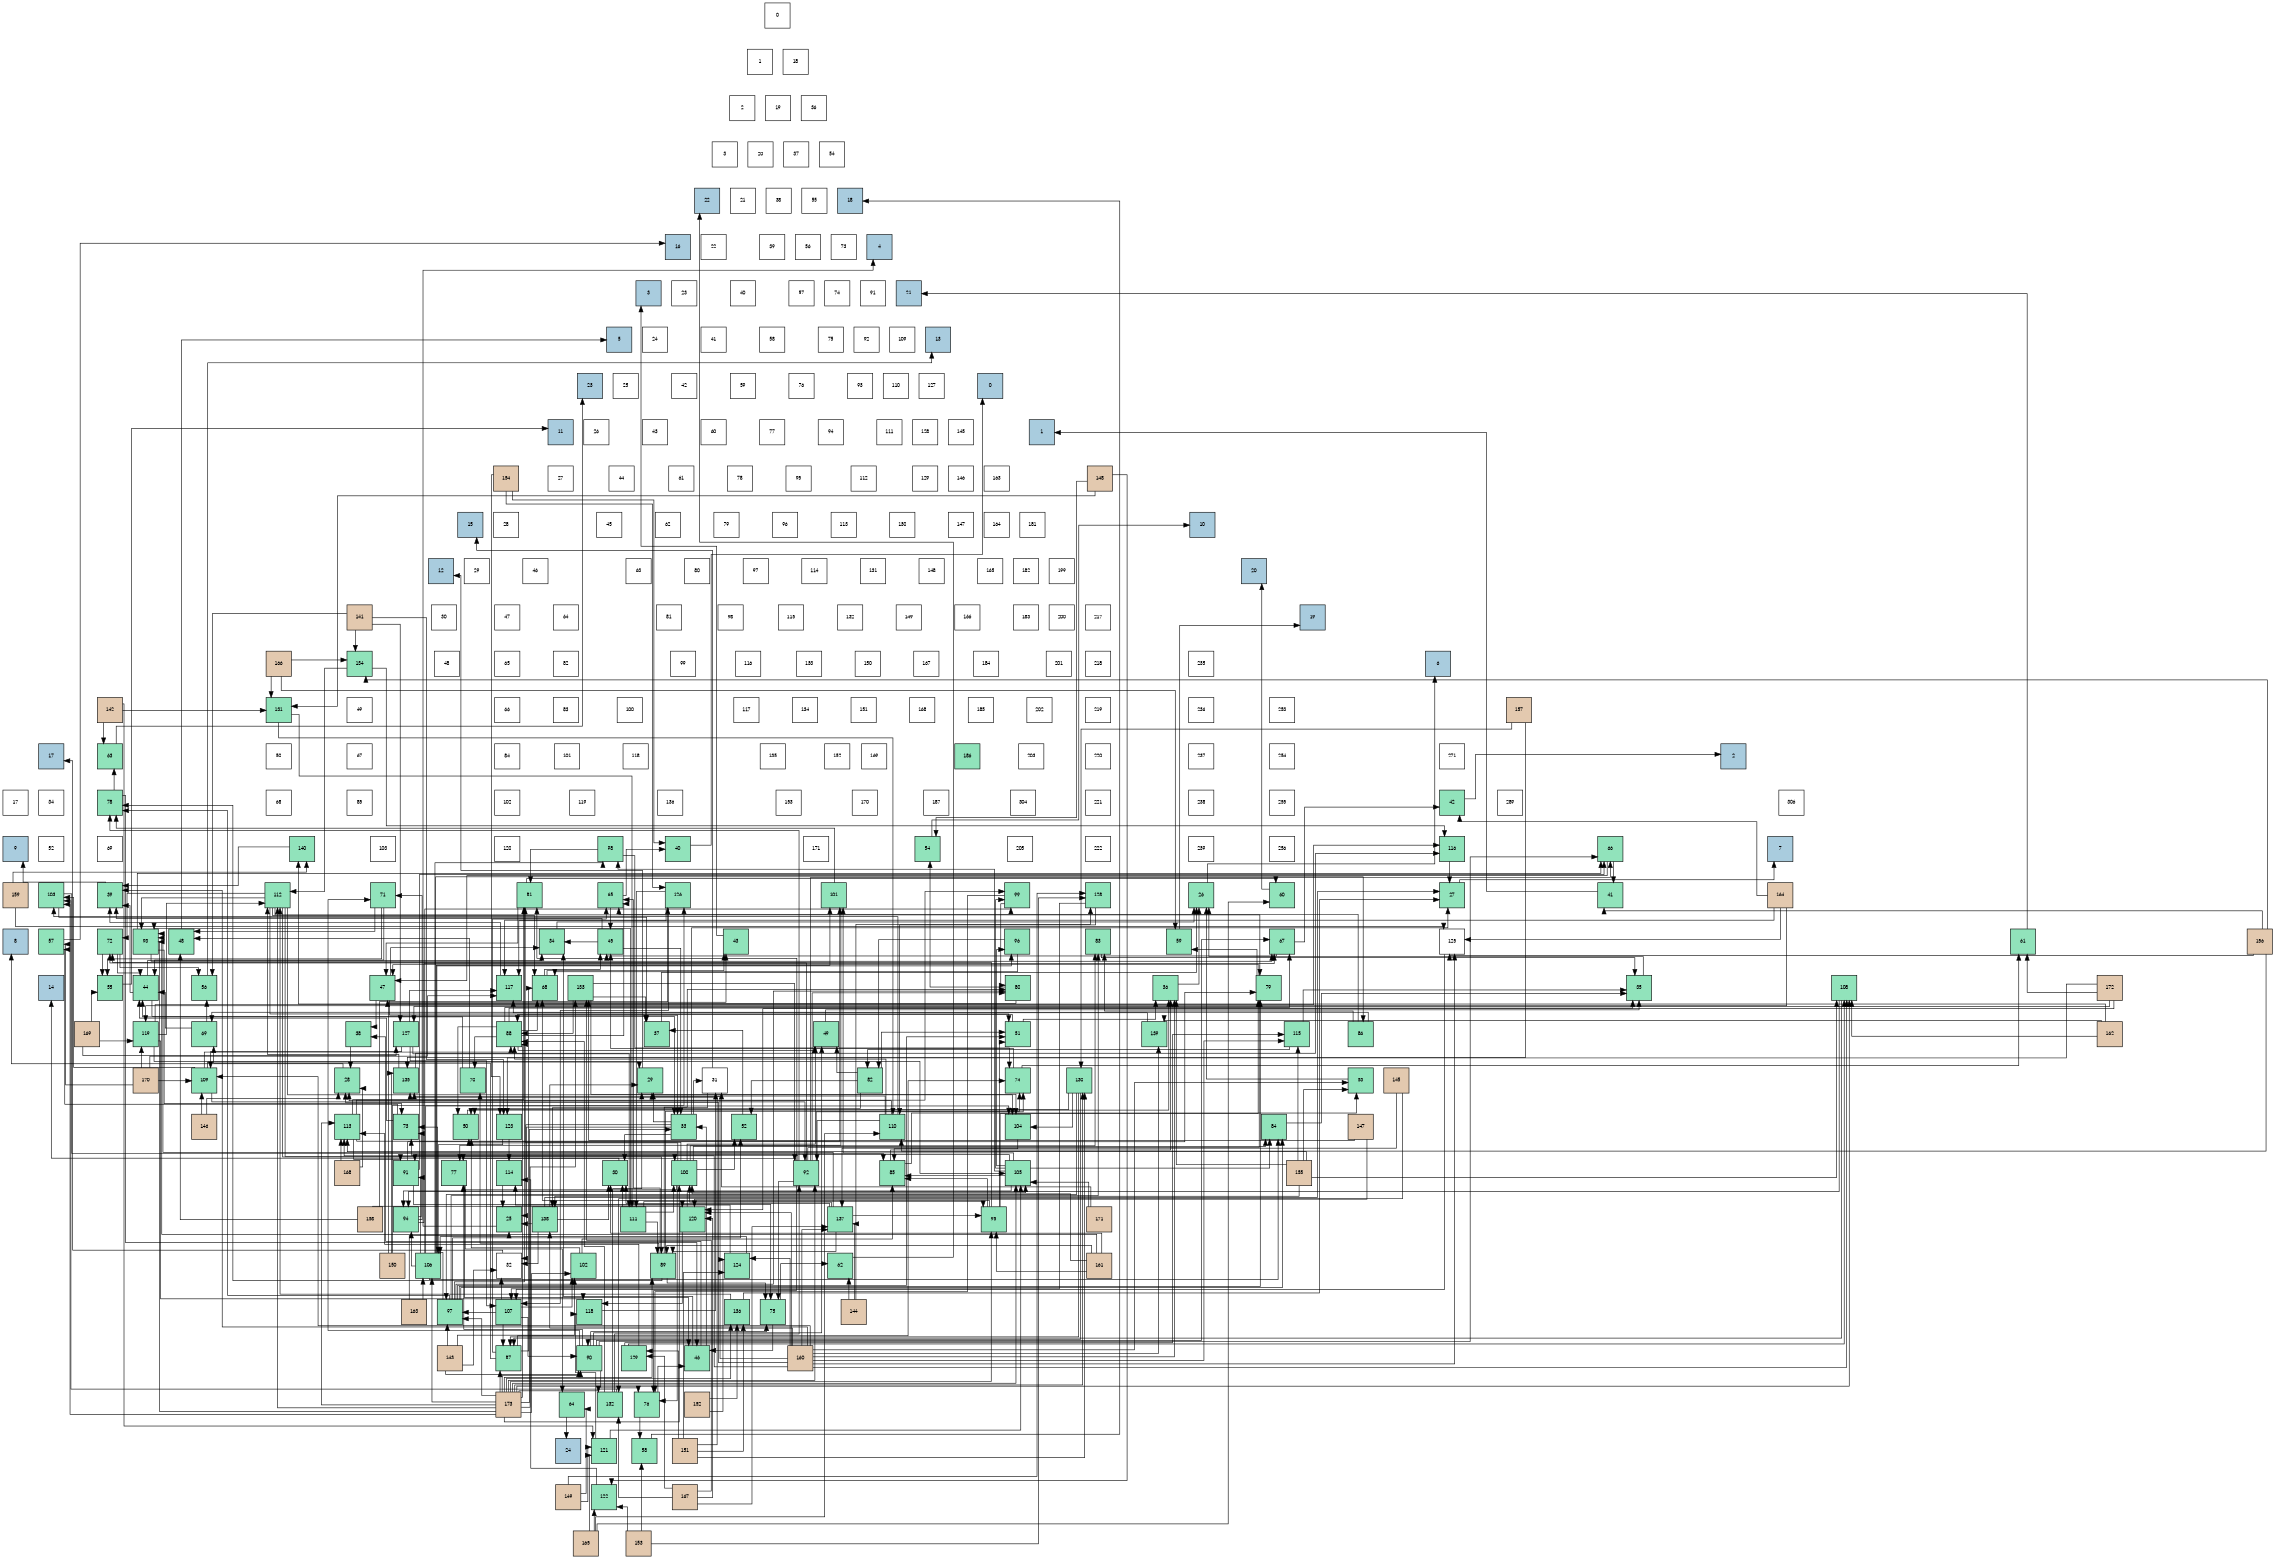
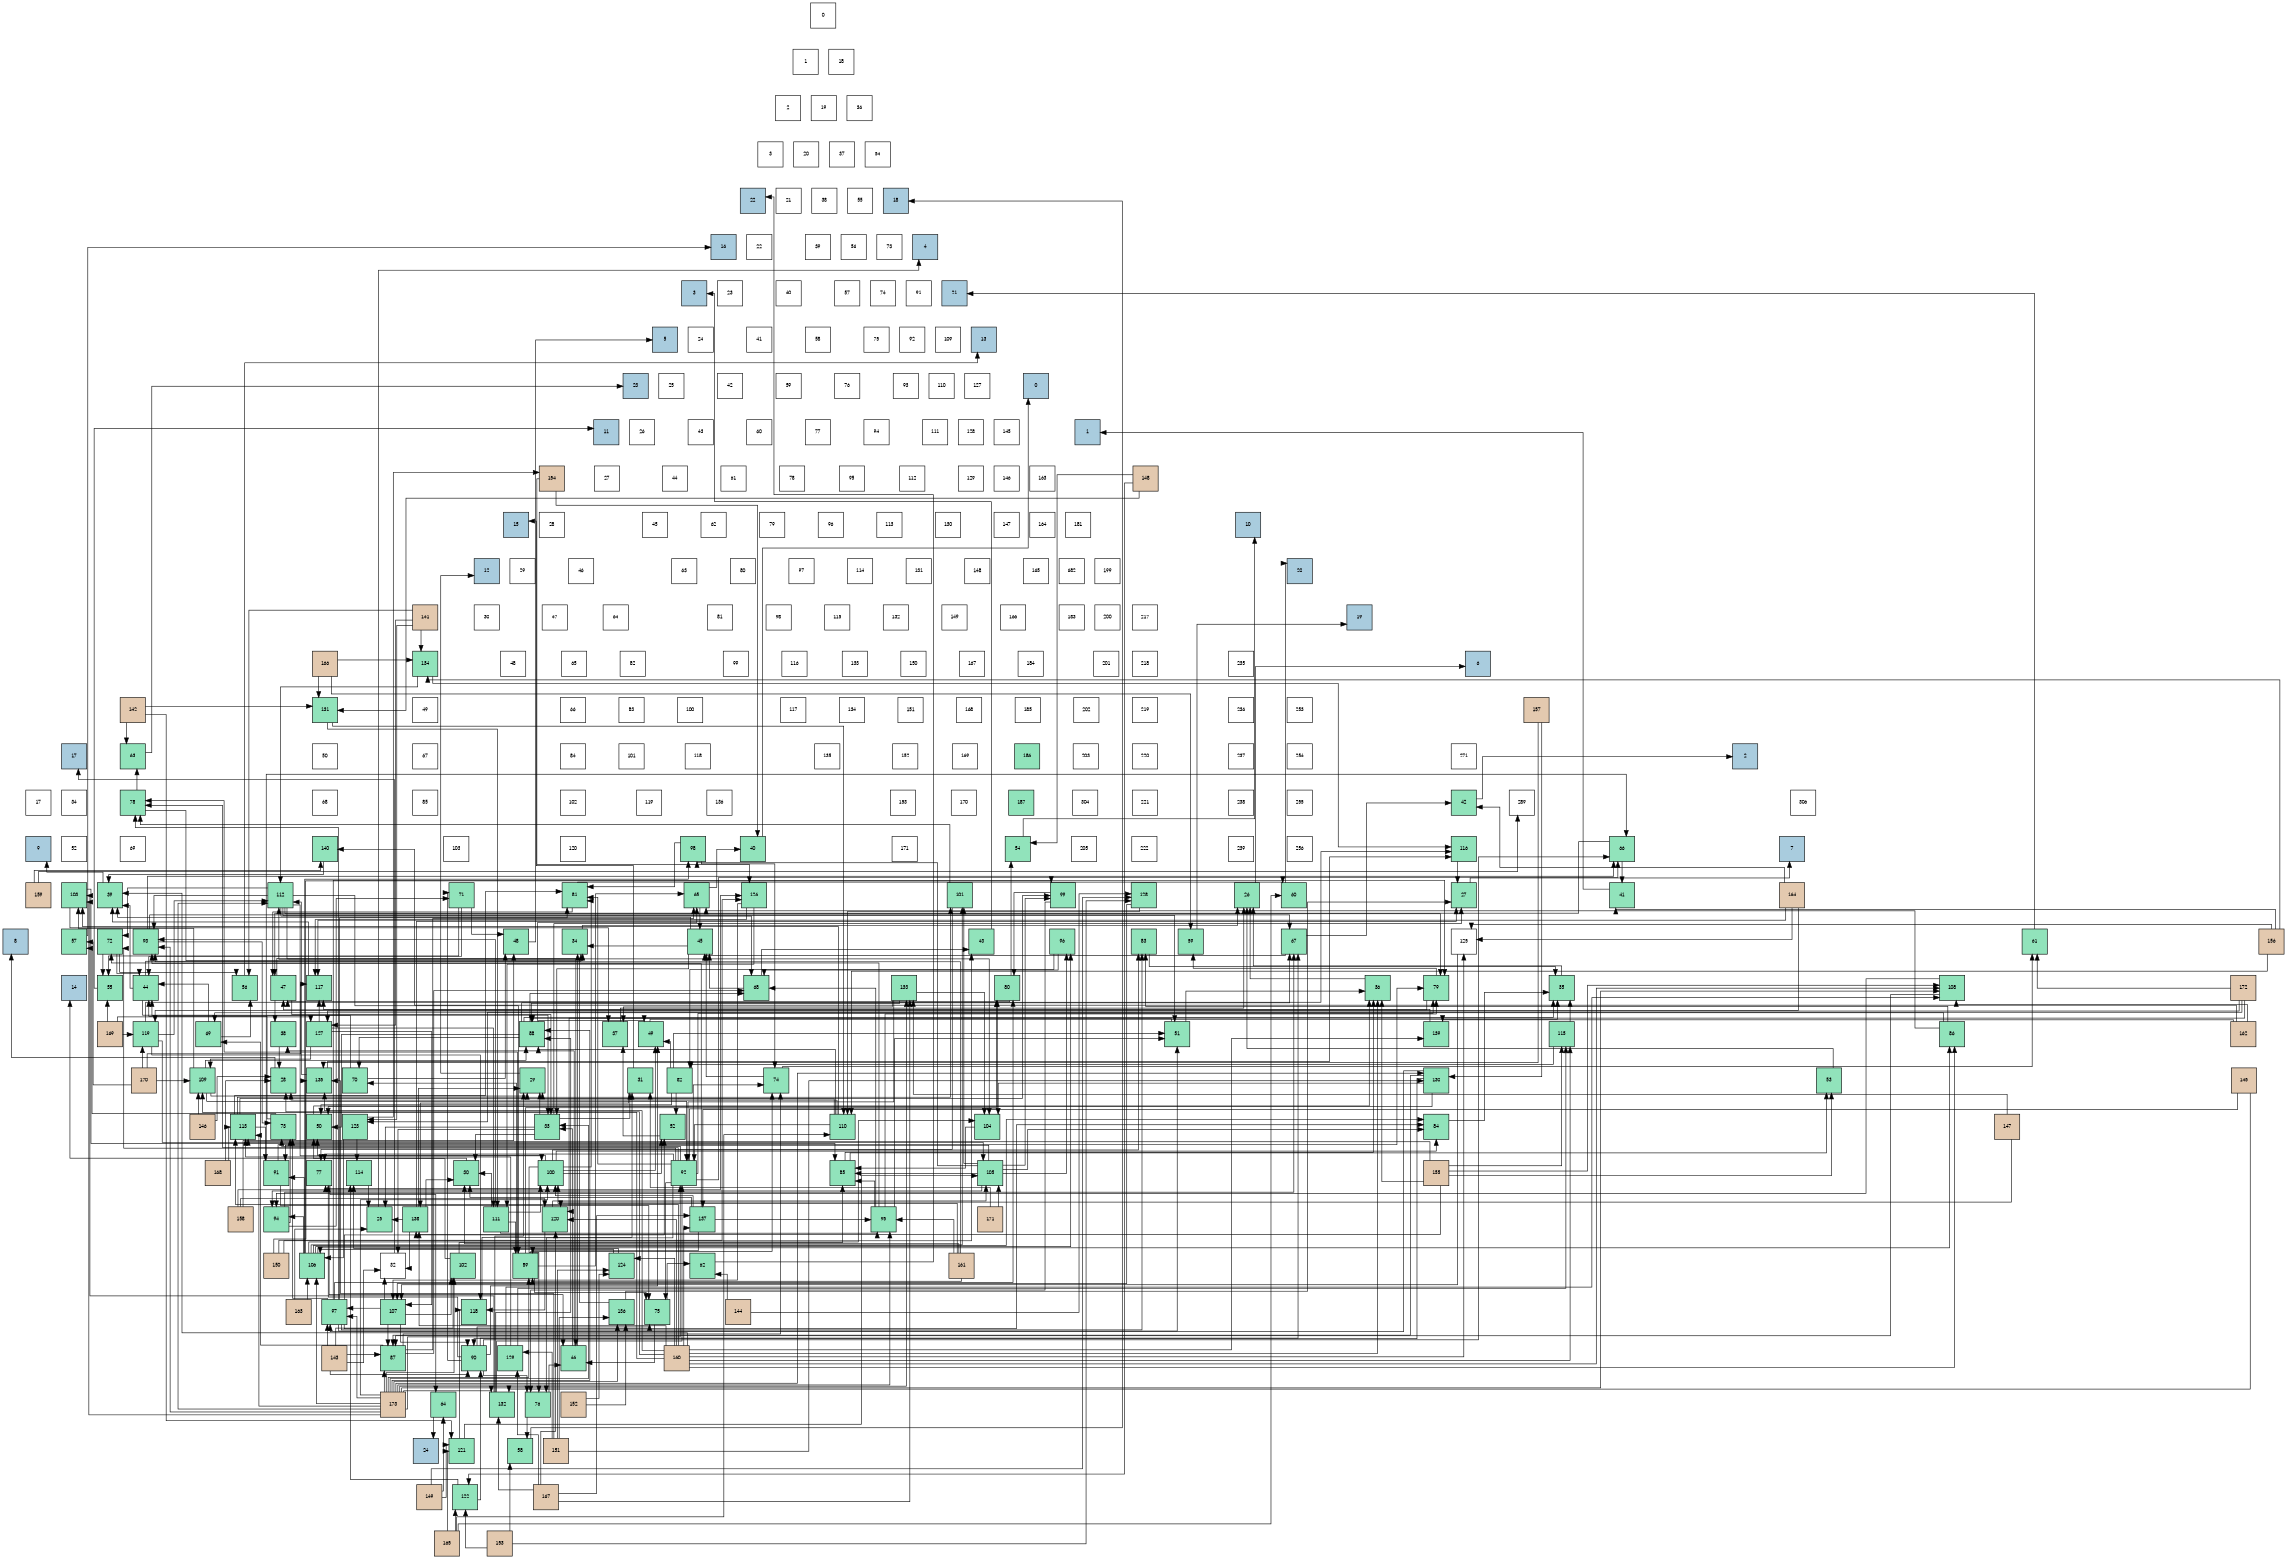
node "182": label "182" -> "682"
edge "154" -> "123": reversed
node "187": fillcolor #ffffff -> #91e3bb
edge "159" -> "125": now "159" -> "289"
node "31": fillcolor #ffffff -> #91e3bb
edge "144" -> "137": removed
edge "160" -> "53": now "160" -> "86"
edge "143" -> "87": added
edge "173" -> "90": now "122" -> "90"
edge "173" -> "105": removed
